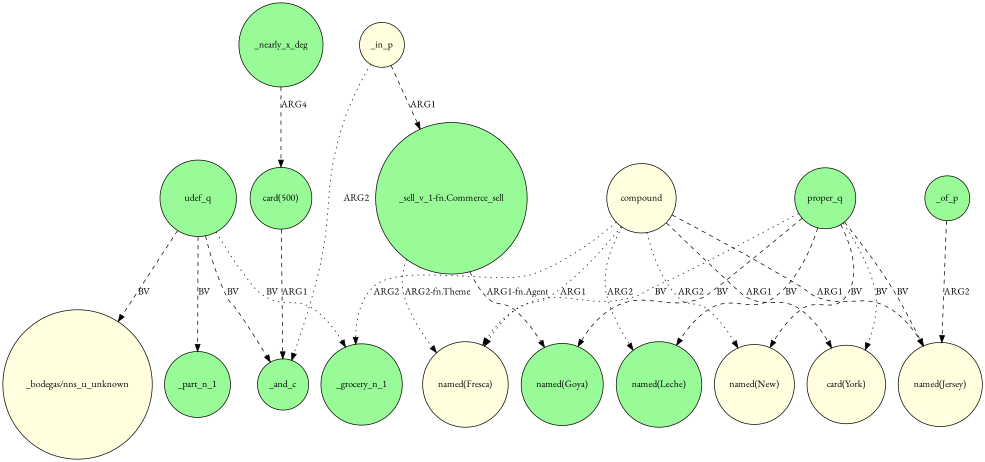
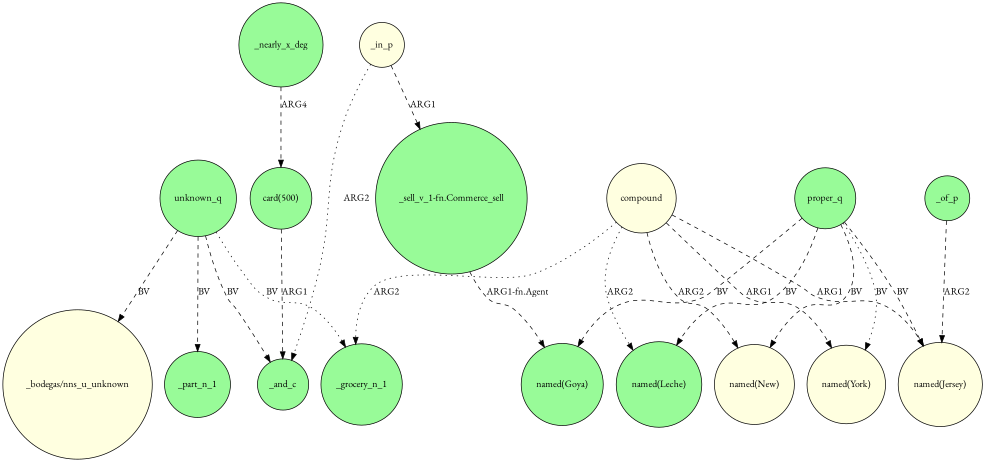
node "udef_q": label "udef_q" -> "unknown_q"
edge "compound" -> "named(New)": style dotted -> dashed
node "named(Fresca)": removed
node "card(York)": label "card(York)" -> "named(York)"
